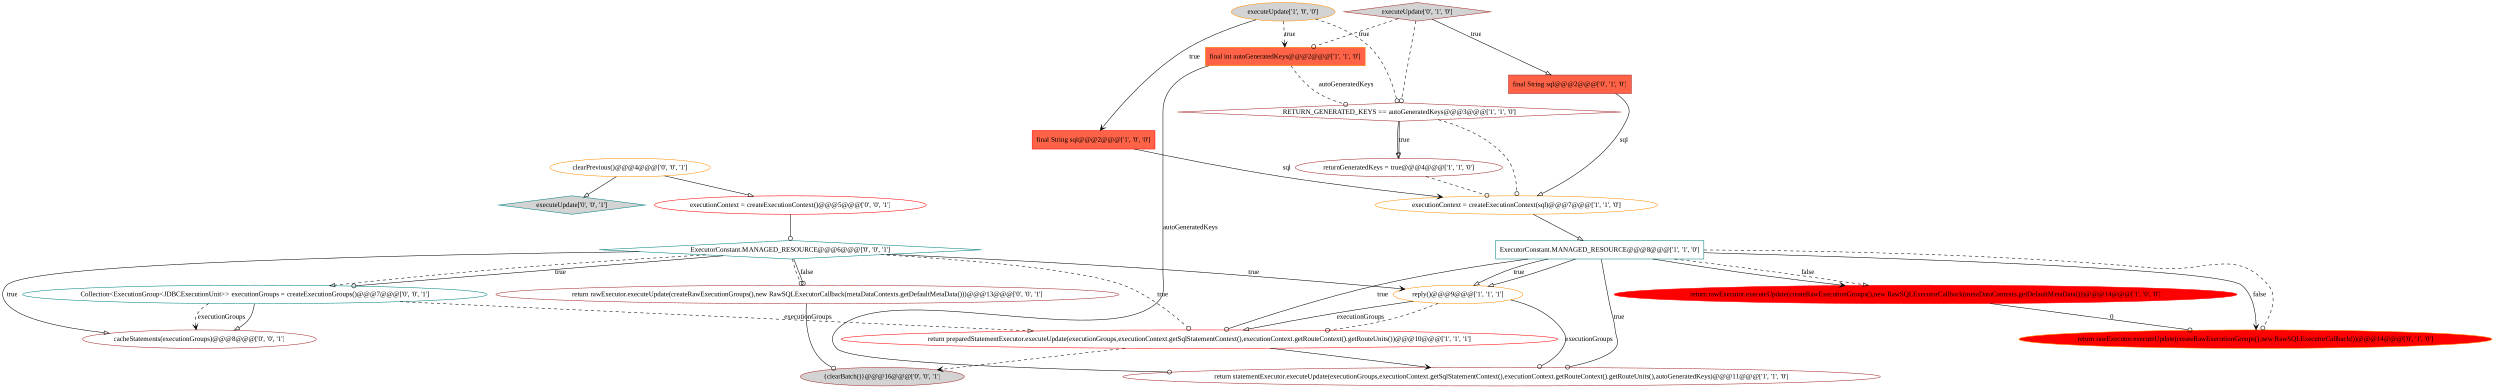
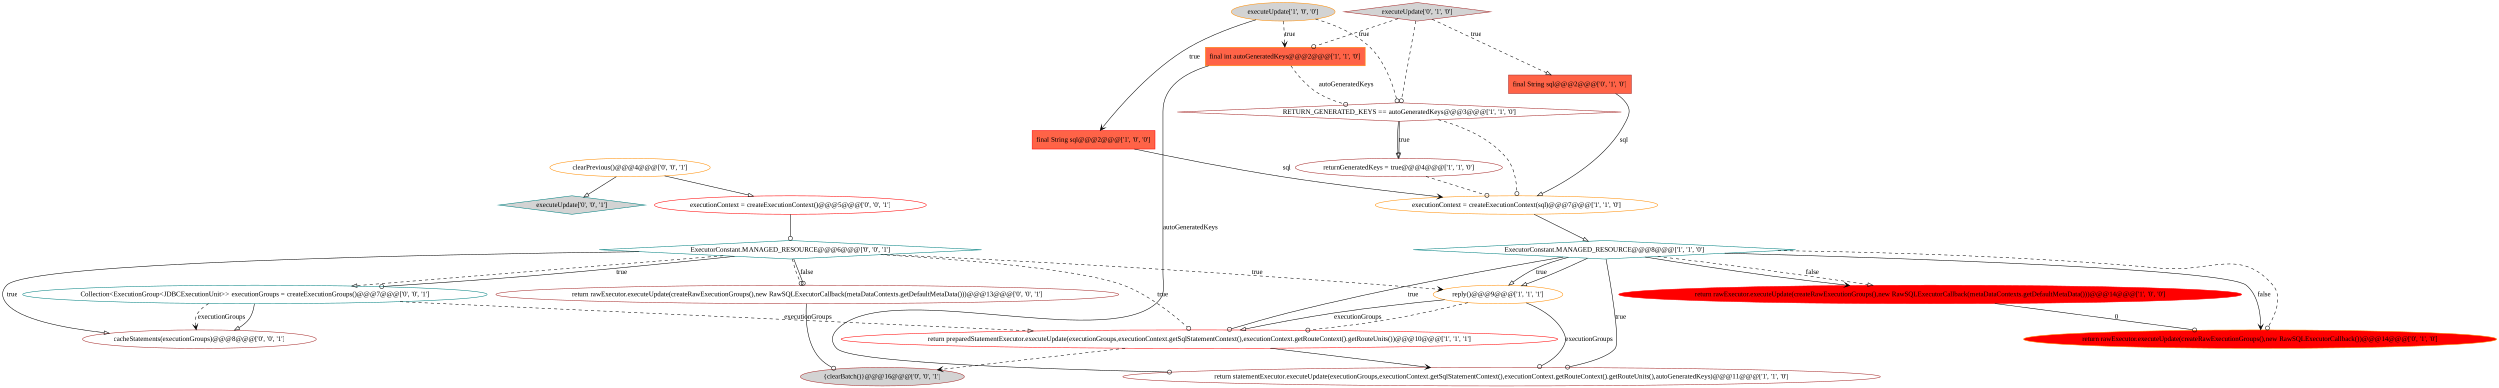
edge "executeUpdate['0', '1', '0']" -> "final String sql@@@2@@@['0', '1', '0']": style solid -> dashed
node "ExecutorConstant.MANAGED_RESOURCE@@@8@@@['1', '1', '0']": shape box -> diamond
edge "ExecutorConstant.MANAGED_RESOURCE@@@6@@@['0', '0', '1']" -> "reply()@@@9@@@['1', '1', '1']": style solid -> dashed
